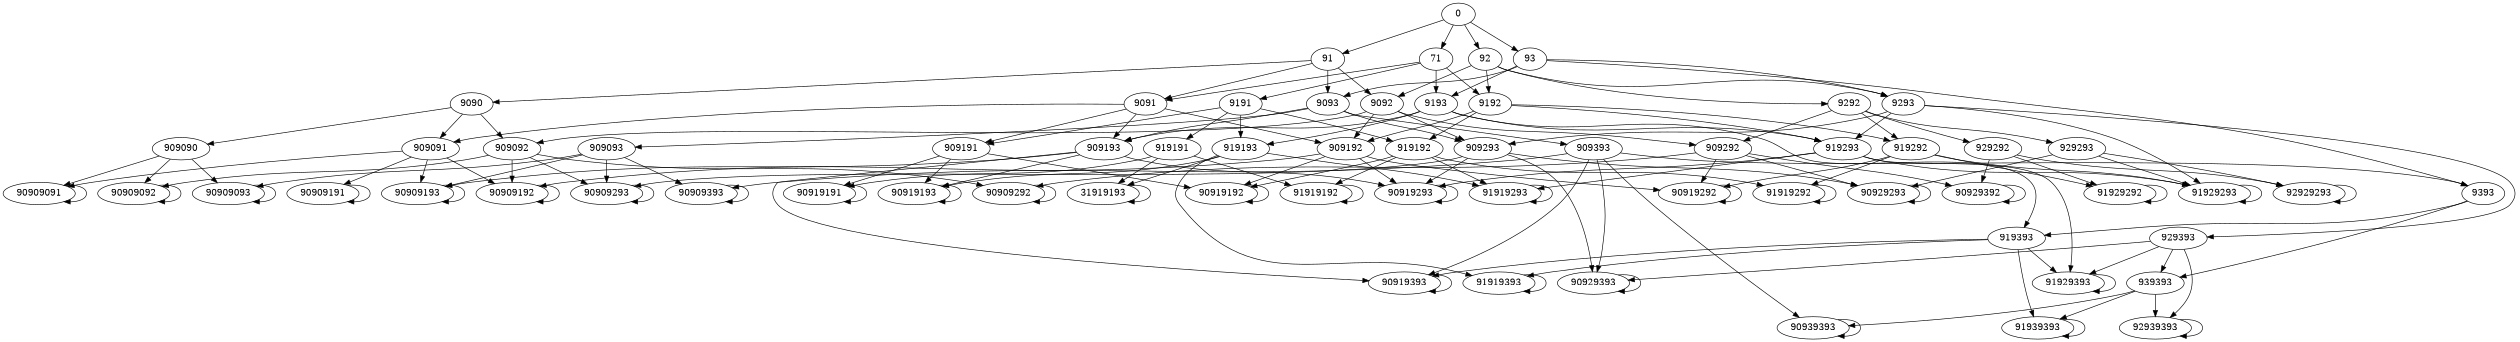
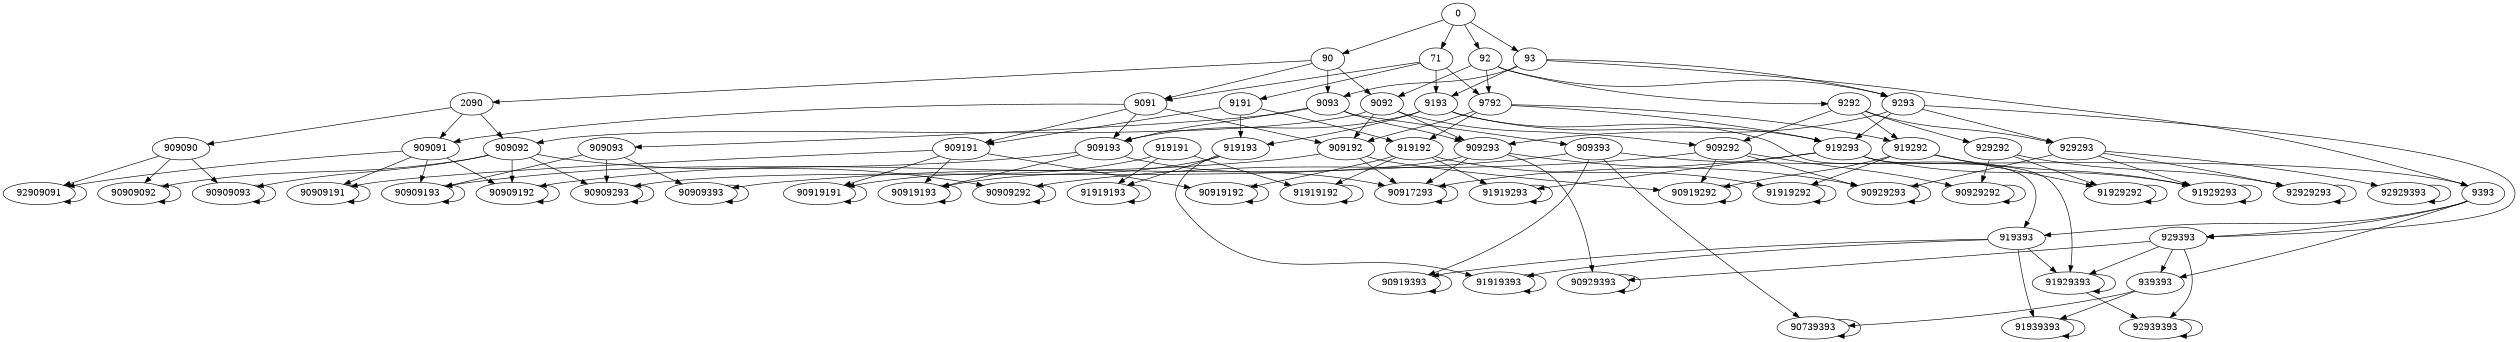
node "91": label "91" -> "90"
node "9090": label "9090" -> "2090"
node "9192": label "9192" -> "9792"
edge "9191" -> "919191": removed
edge "9293" -> "91929293": now "9293" -> "929293"
edge "909191" -> "90909191": added
edge "909192" -> "90919192": removed
edge "909093" -> "90909093": now "909092" -> "90909093"
edge "919193" -> "91919293": removed
node "90909091": label "90909091" -> "92909091"
node "31919193": label "31919193" -> "91919193"
node "90919293": label "90919293" -> "90917293"
node "90929392": label "90929392" -> "90929292"
node "92929393": added
edge "909393" -> "90929393": removed
edge "9393" -> "929393": added
edge "909193" -> "90919393": removed
edge "939393" -> "92939393": now "91929393" -> "92939393"
node "90939393": label "90939393" -> "90739393"
